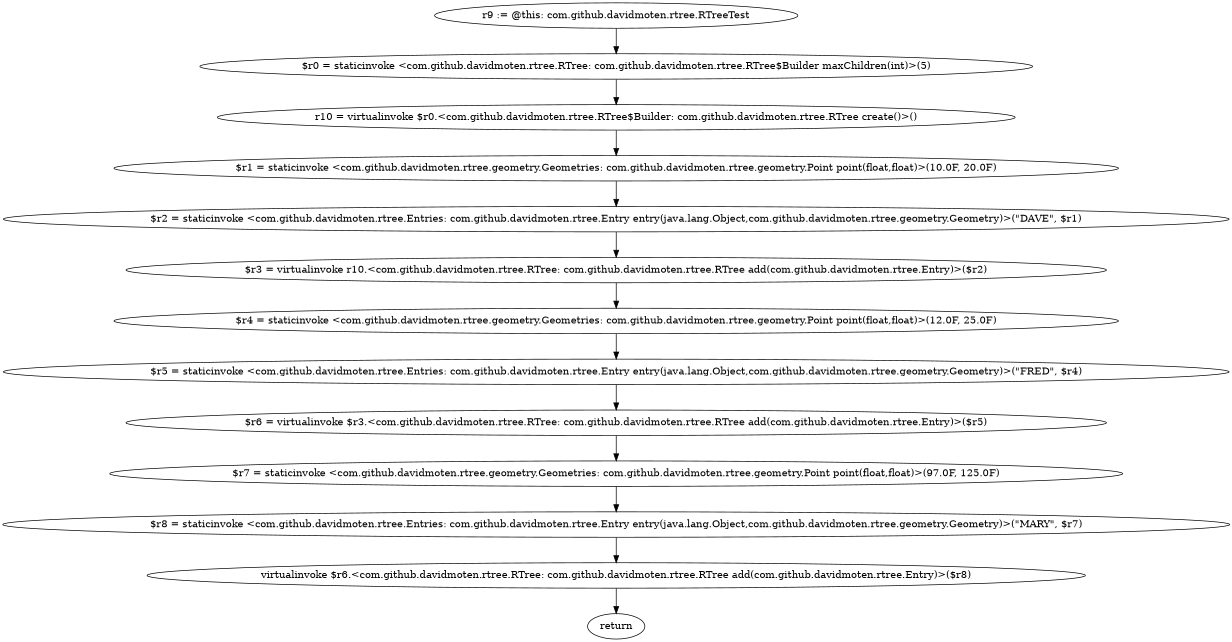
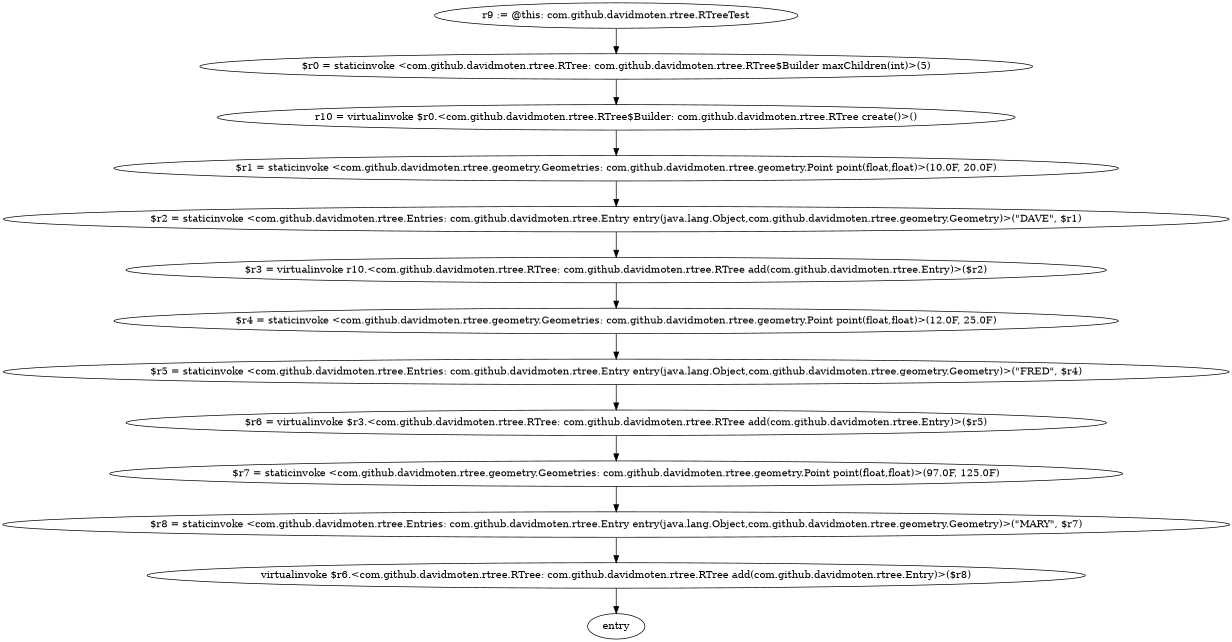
node "return": label "return" -> "entry"
